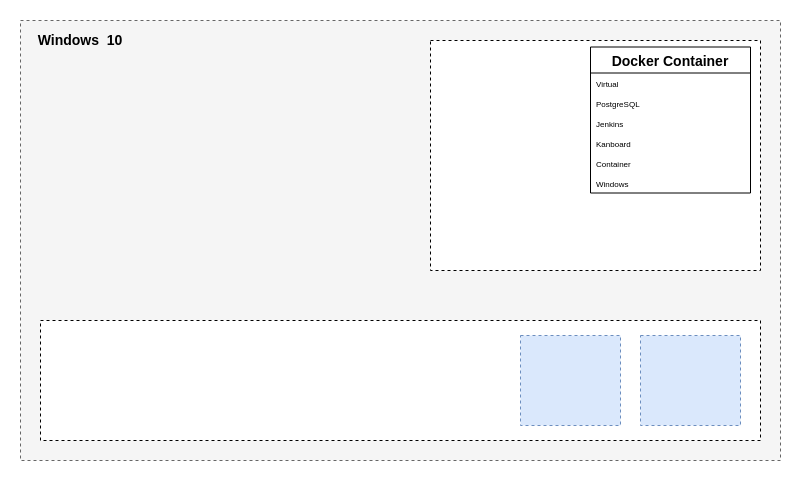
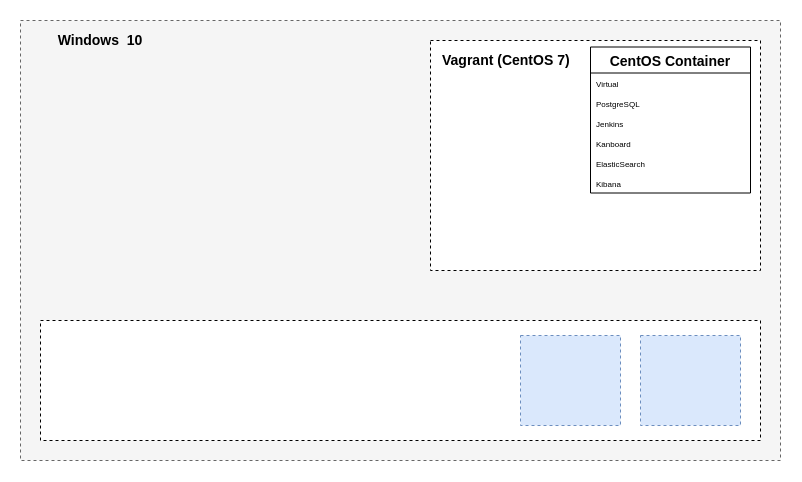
node "Windows 10": moved (81, 41) -> (101, 41)
node "Vagrant (CentOS 7)": added
node "Docker Container": label "Docker Container" -> "CentOS Container"
node "Container": label "Container" -> "ElasticSearch"
node "Windows": label "Windows" -> "Kibana"
